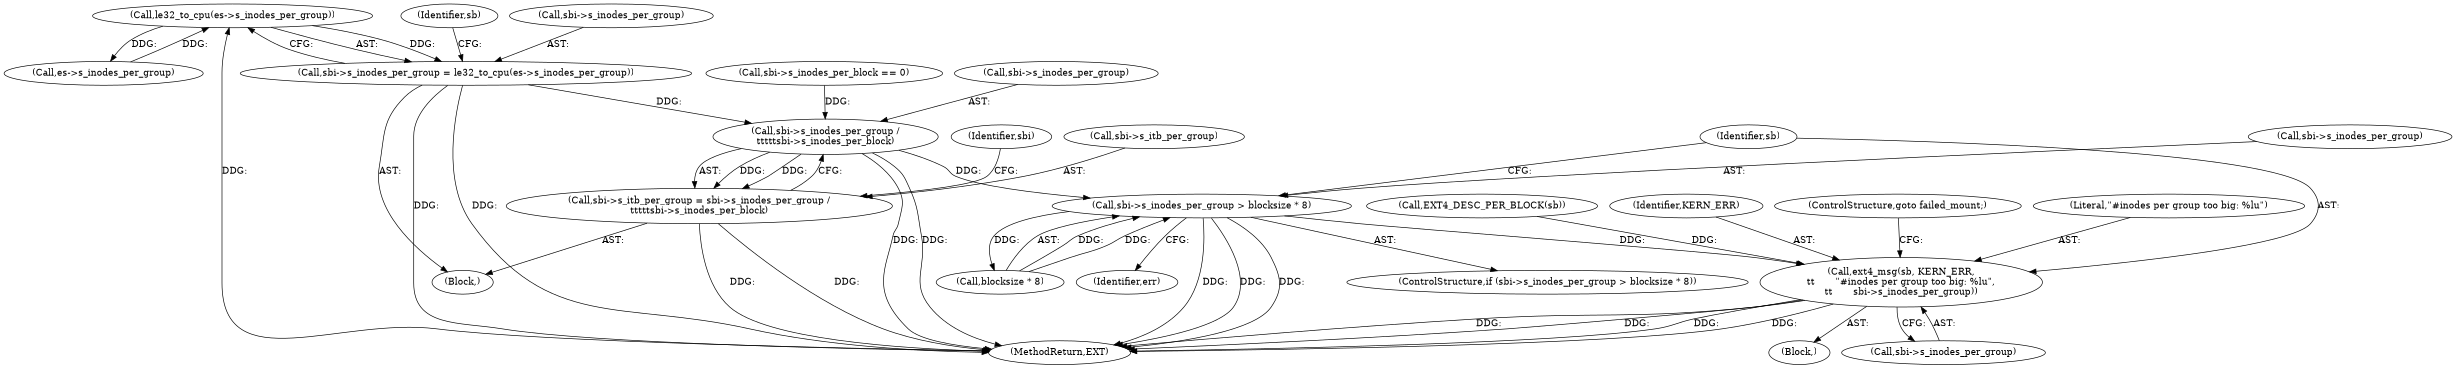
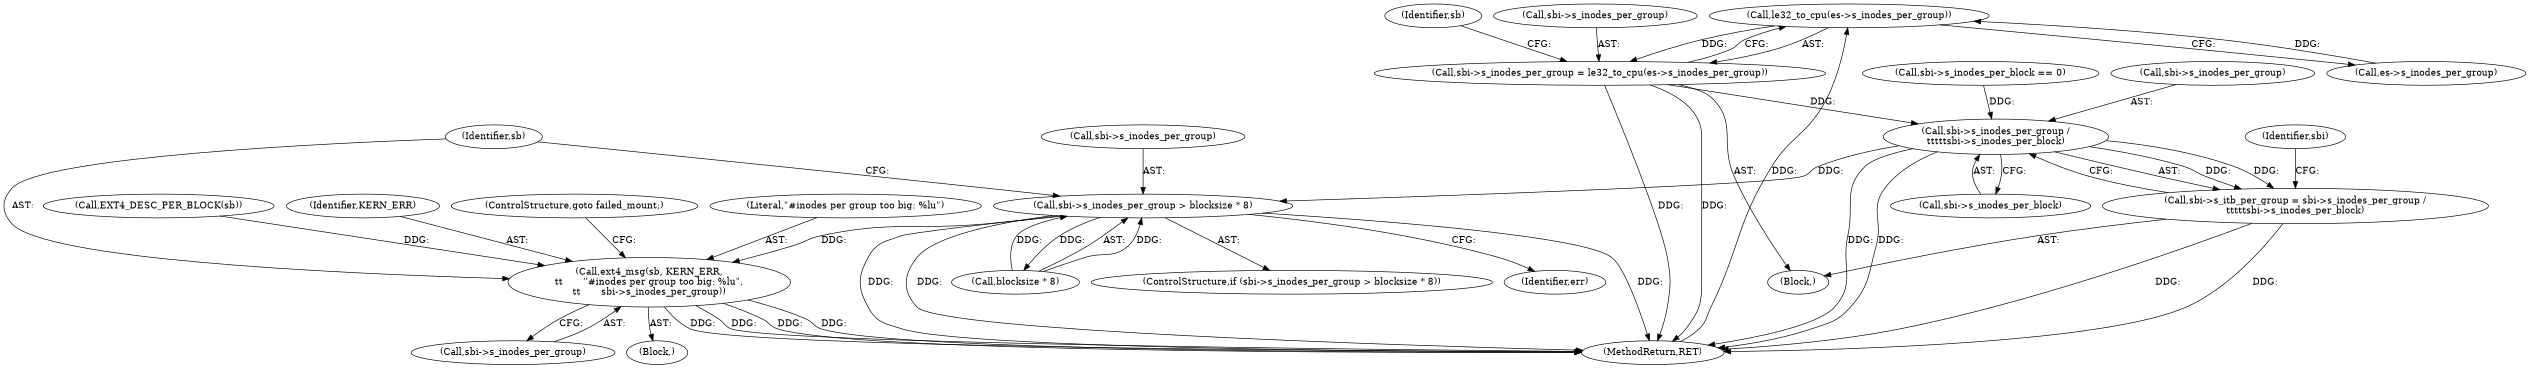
edge "(Call,le32_to_cpu(es->s_inodes_per_group))" -> "(Call,es->s_inodes_per_group)": label "DDG: " -> "CFG: "
node "(Call,sbi->s_itb_per_group)": removed
node "(Call,sbi->s_inodes_per_block)": added
node "(MethodReturn,EXT)": label "(MethodReturn,EXT)" -> "(MethodReturn,RET)"
